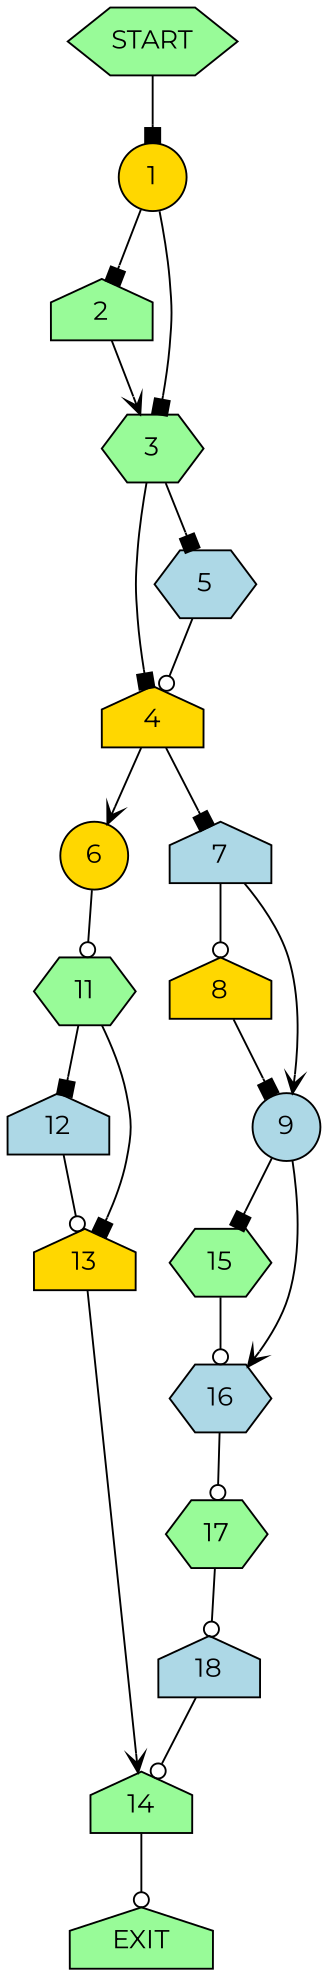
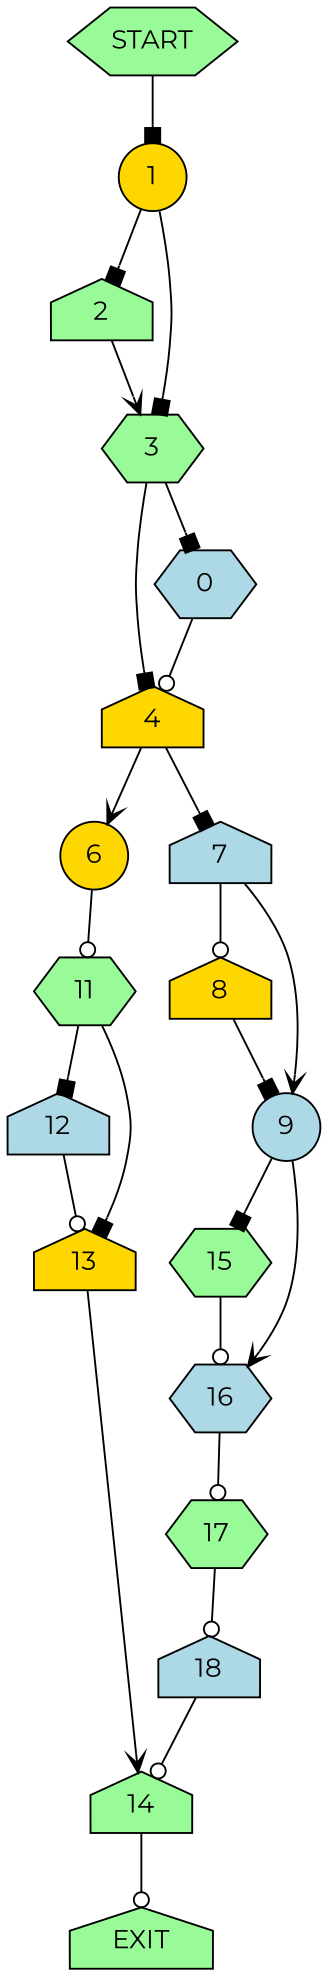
node "5": label "5" -> "0"
